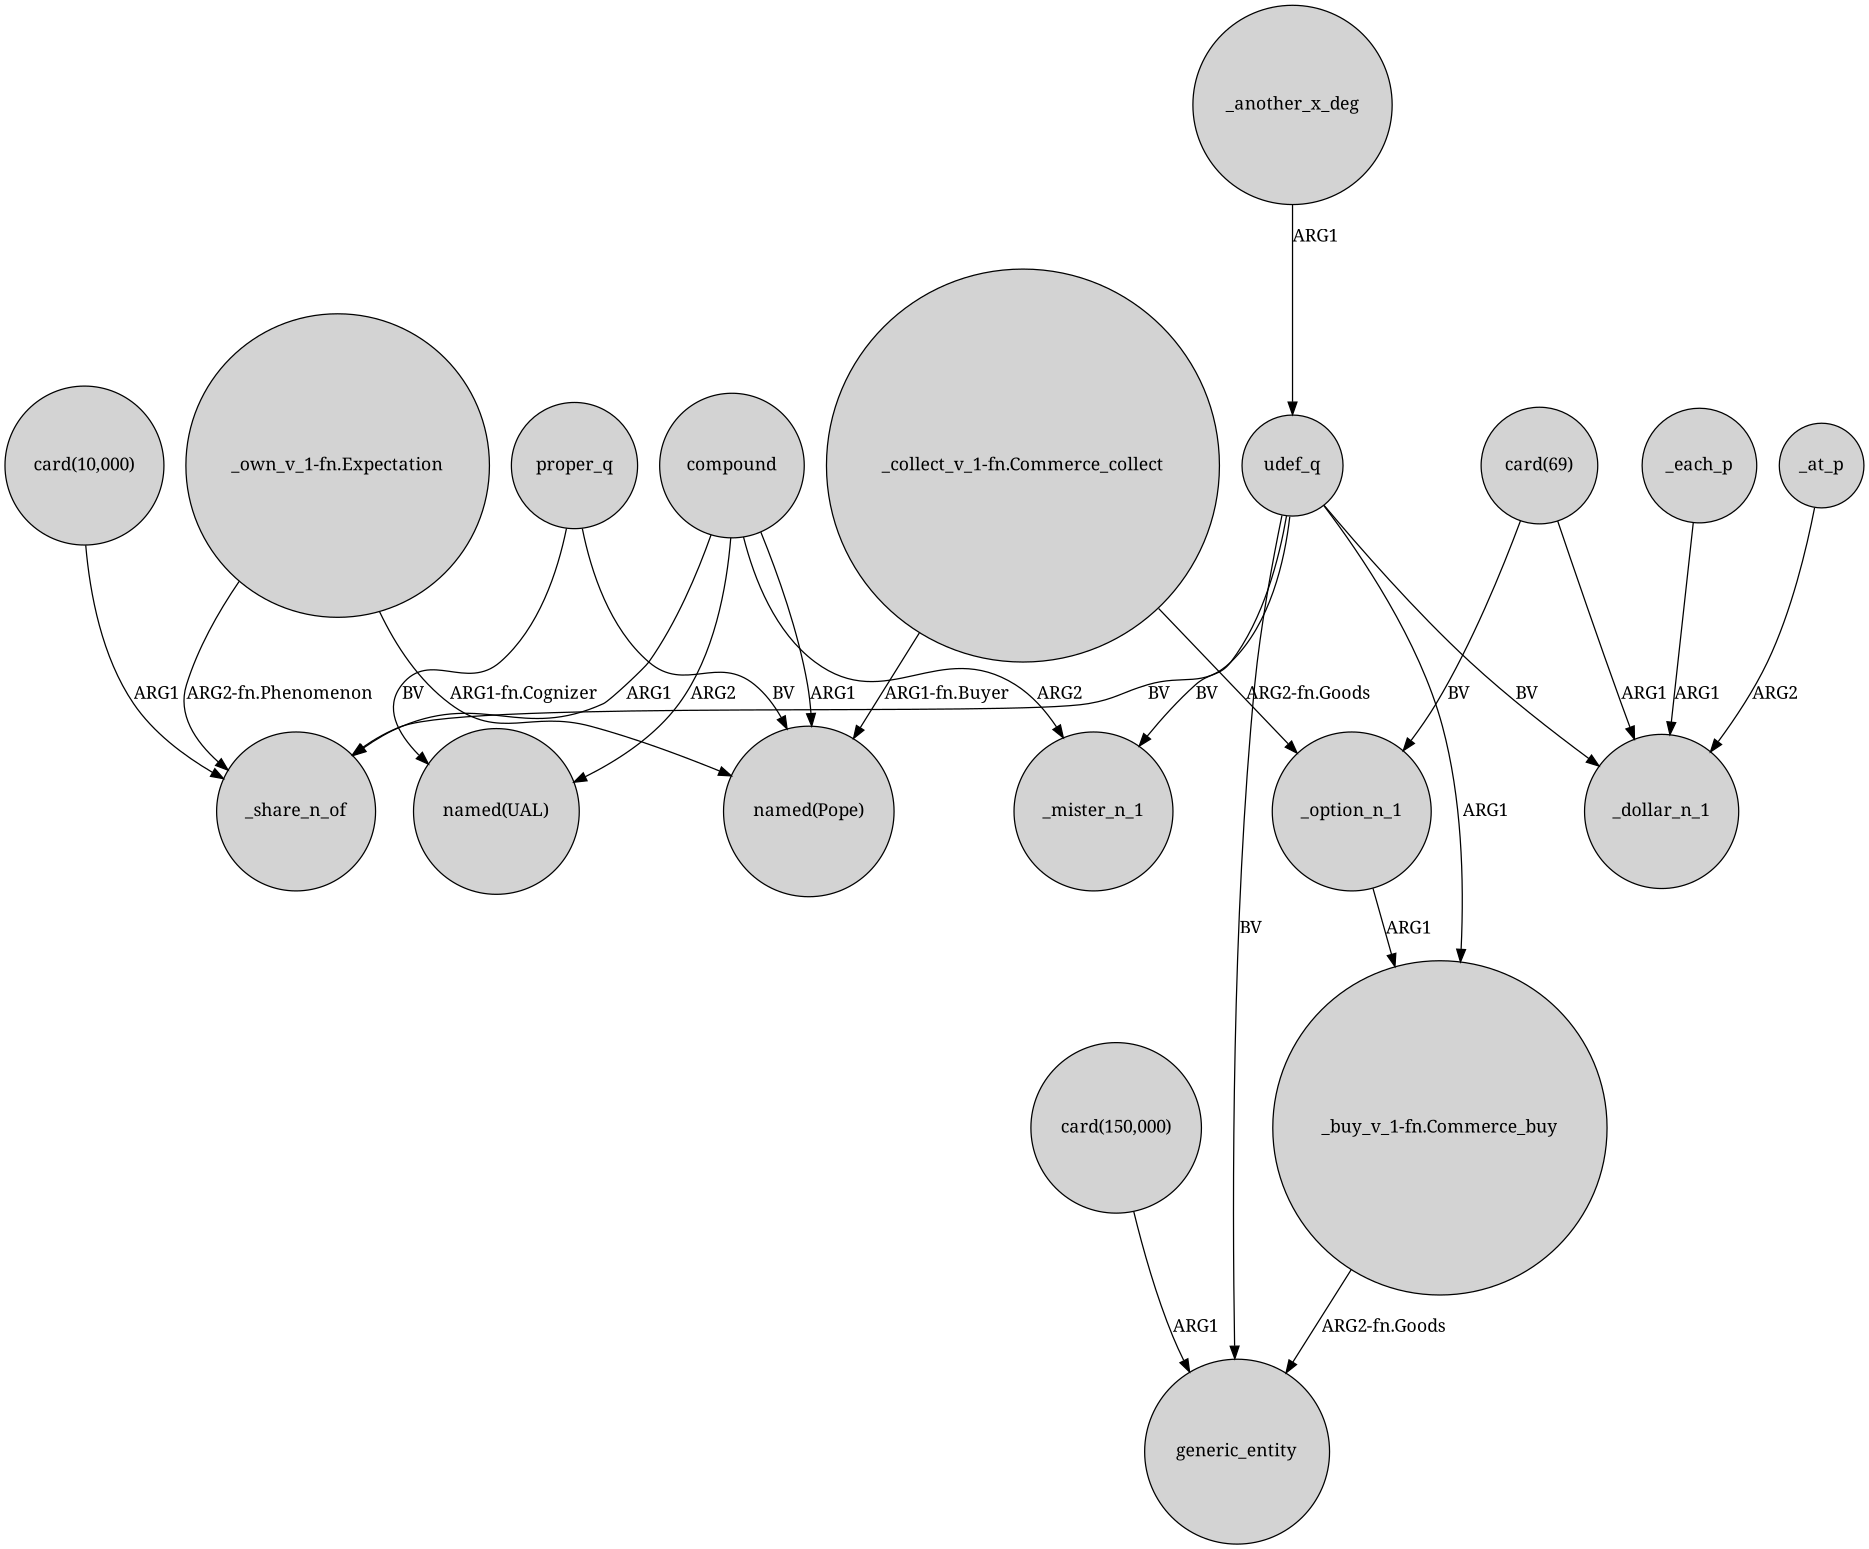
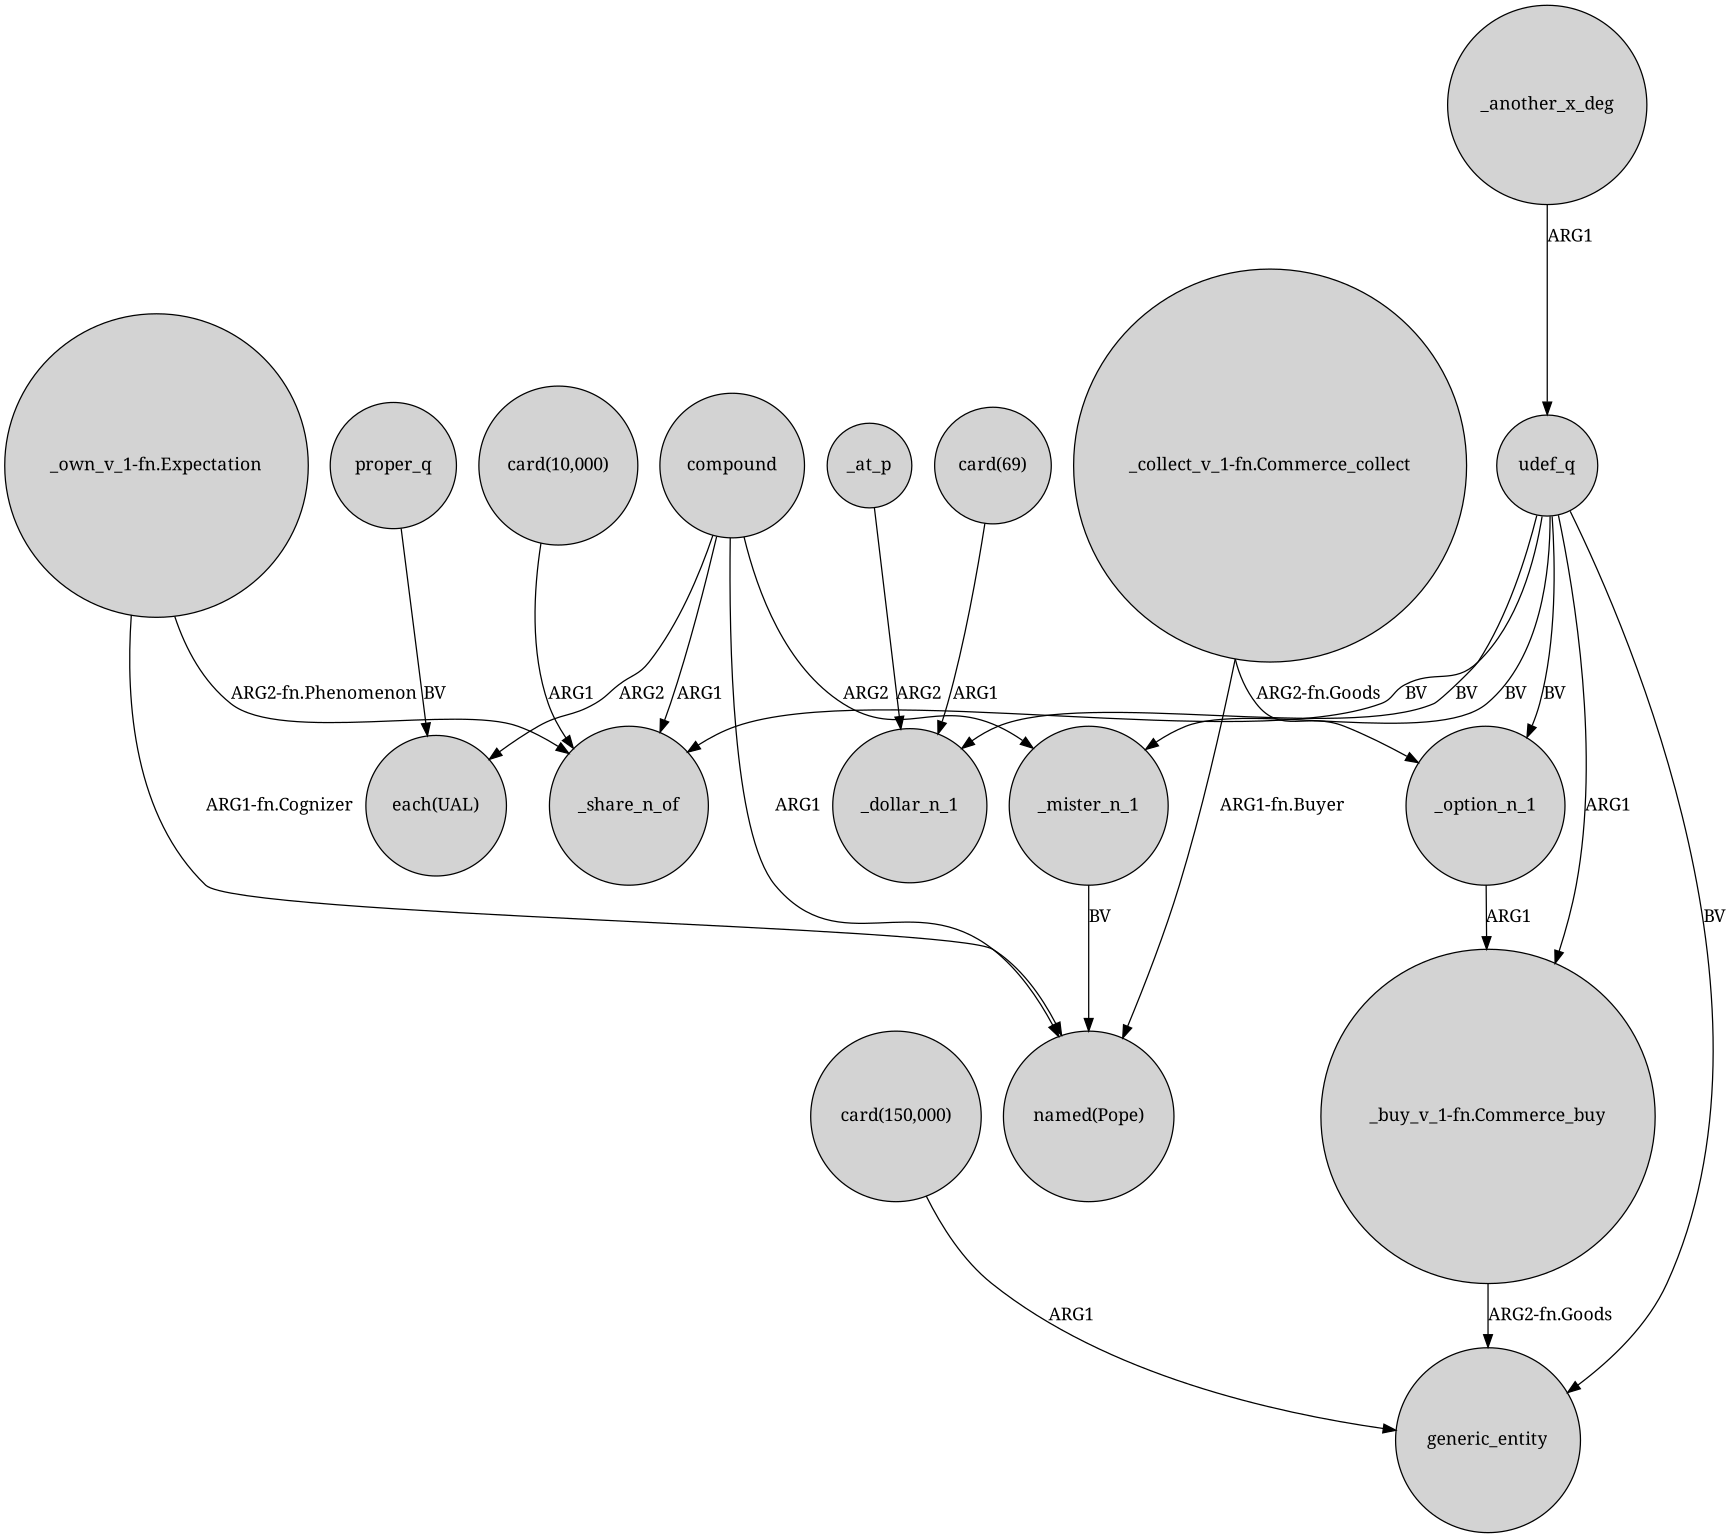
node "_each_p": removed
edge "card(69)" -> "_option_n_1": now "udef_q" -> "_option_n_1"
edge "proper_q" -> "named(Pope)": now "_mister_n_1" -> "named(Pope)"
node "named(UAL)": label "named(UAL)" -> "each(UAL)"
